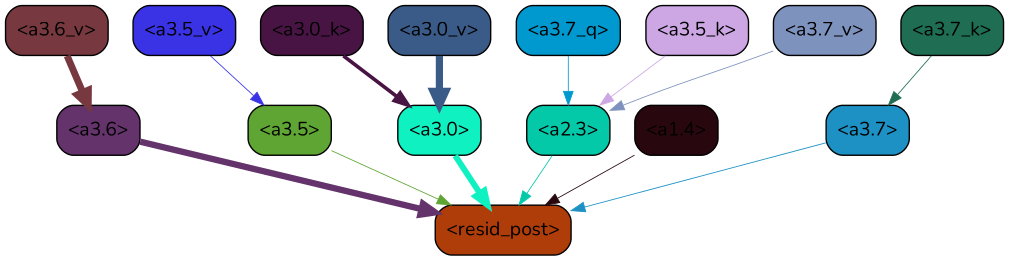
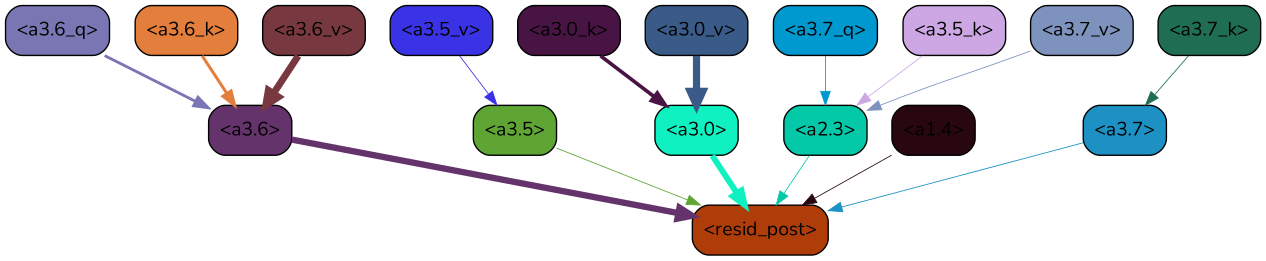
node "<a3.6_q>": added
node "<a3.6_k>": added
